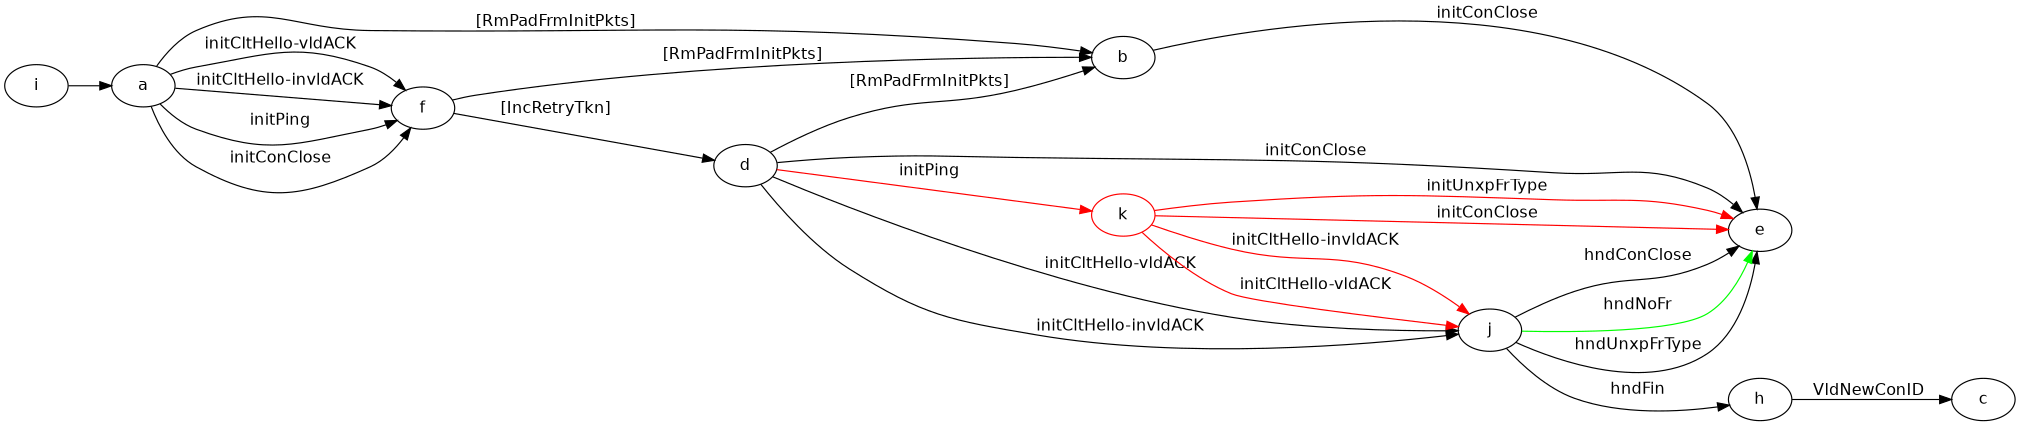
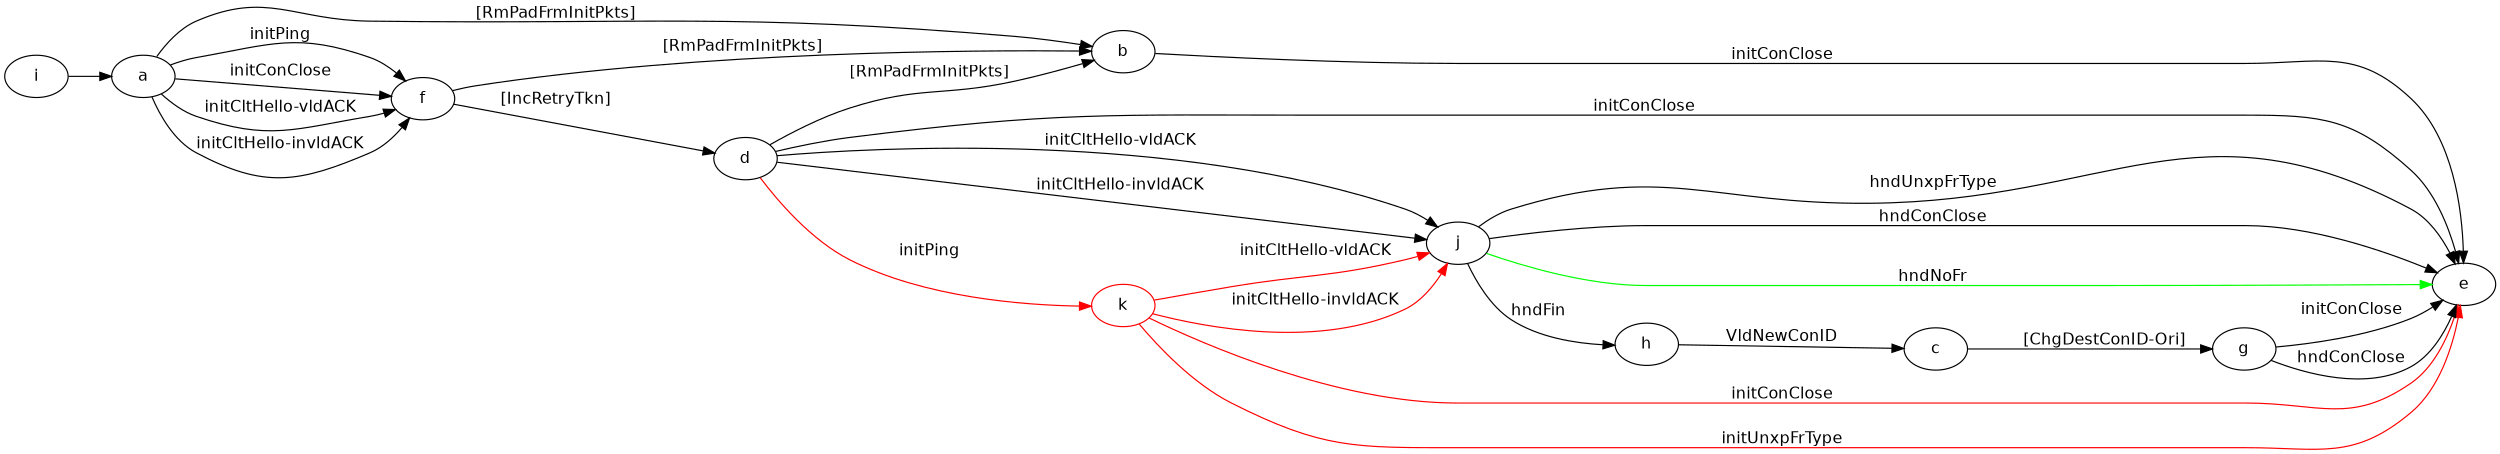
node "g": added
